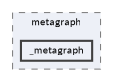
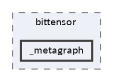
cluster "metagraph": label "metagraph" -> "bittensor"
